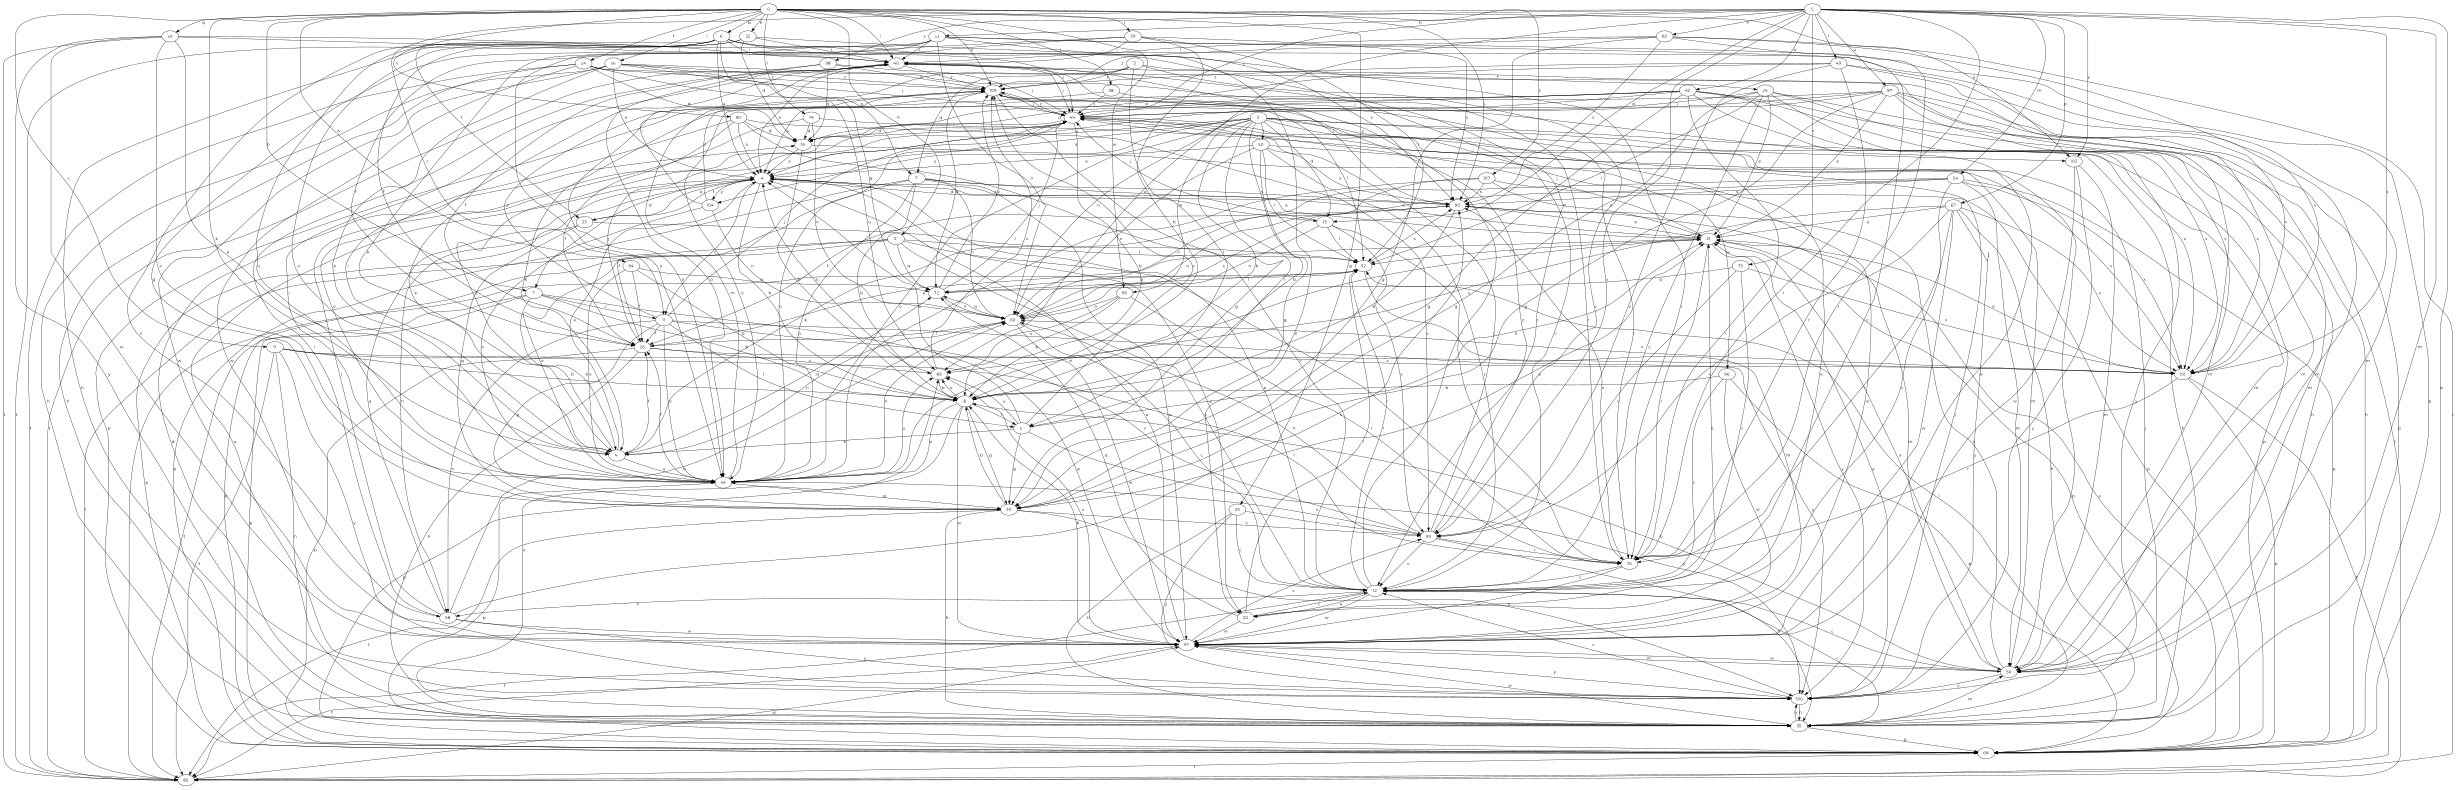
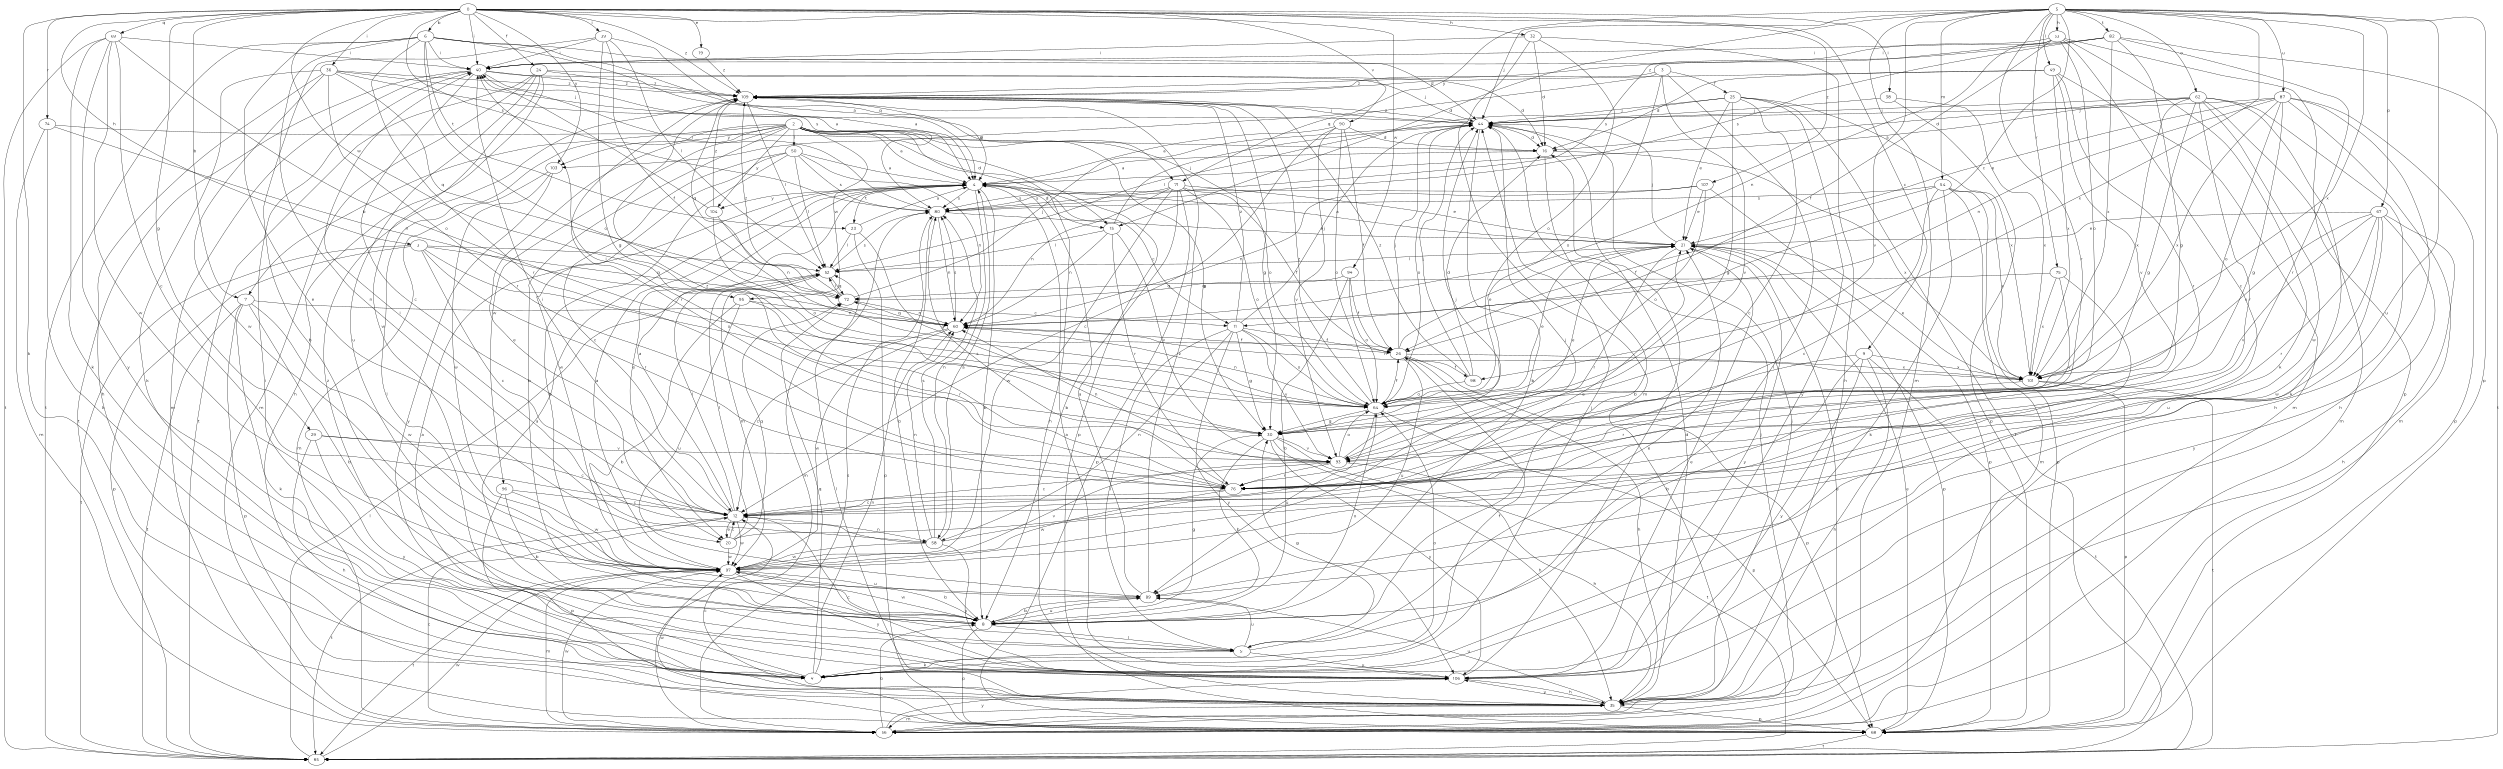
node "19": added
edge "98" -> "26": reversed
edge "64" -> "109": label "m" -> "z"
